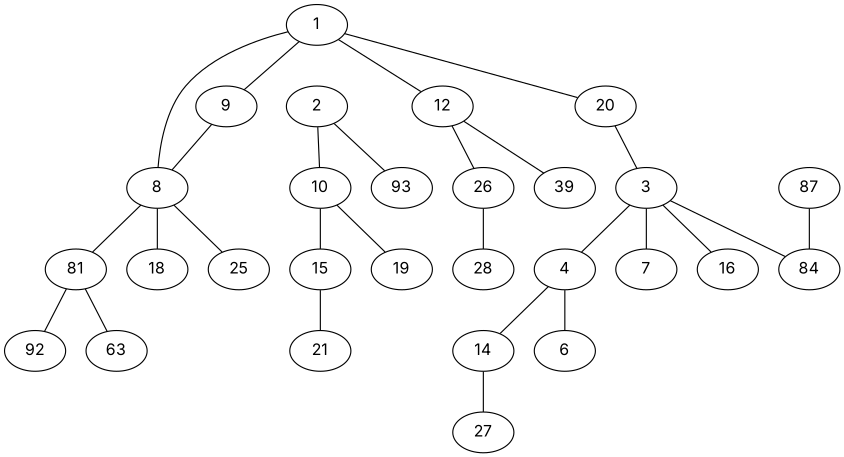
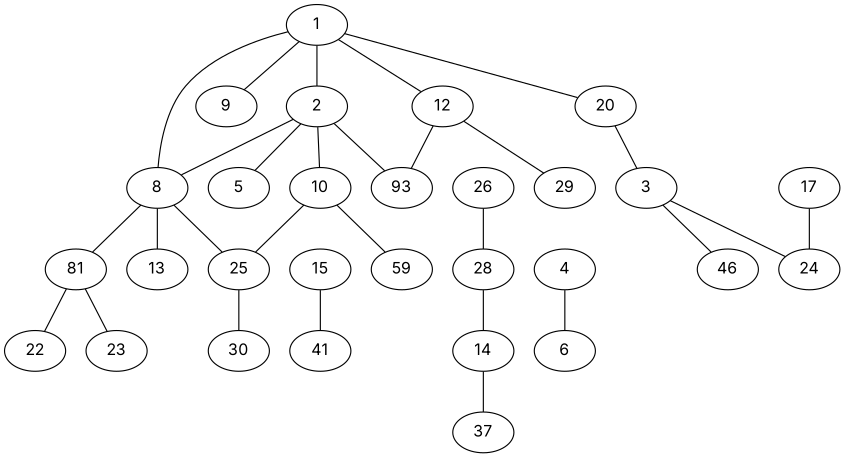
edge "1" -- "2": added
edge "9" -- "8": now "2" -- "8"
edge "12" -- "26": now "12" -- "93"
node "5": added
node "39": label "39" -> "29"
node "87": label "87" -> "17"
edge "10" -- "15": now "10" -- "25"
edge "3" -- "4": removed
node "18": label "18" -> "13"
node "19": label "19" -> "59"
node "7": removed
node "16": label "16" -> "46"
node "84": label "84" -> "24"
edge "4" -- "14": now "28" -- "14"
node "92": label "92" -> "22"
node "63": label "63" -> "23"
node "30": added
node "21": label "21" -> "41"
node "27": label "27" -> "37"
